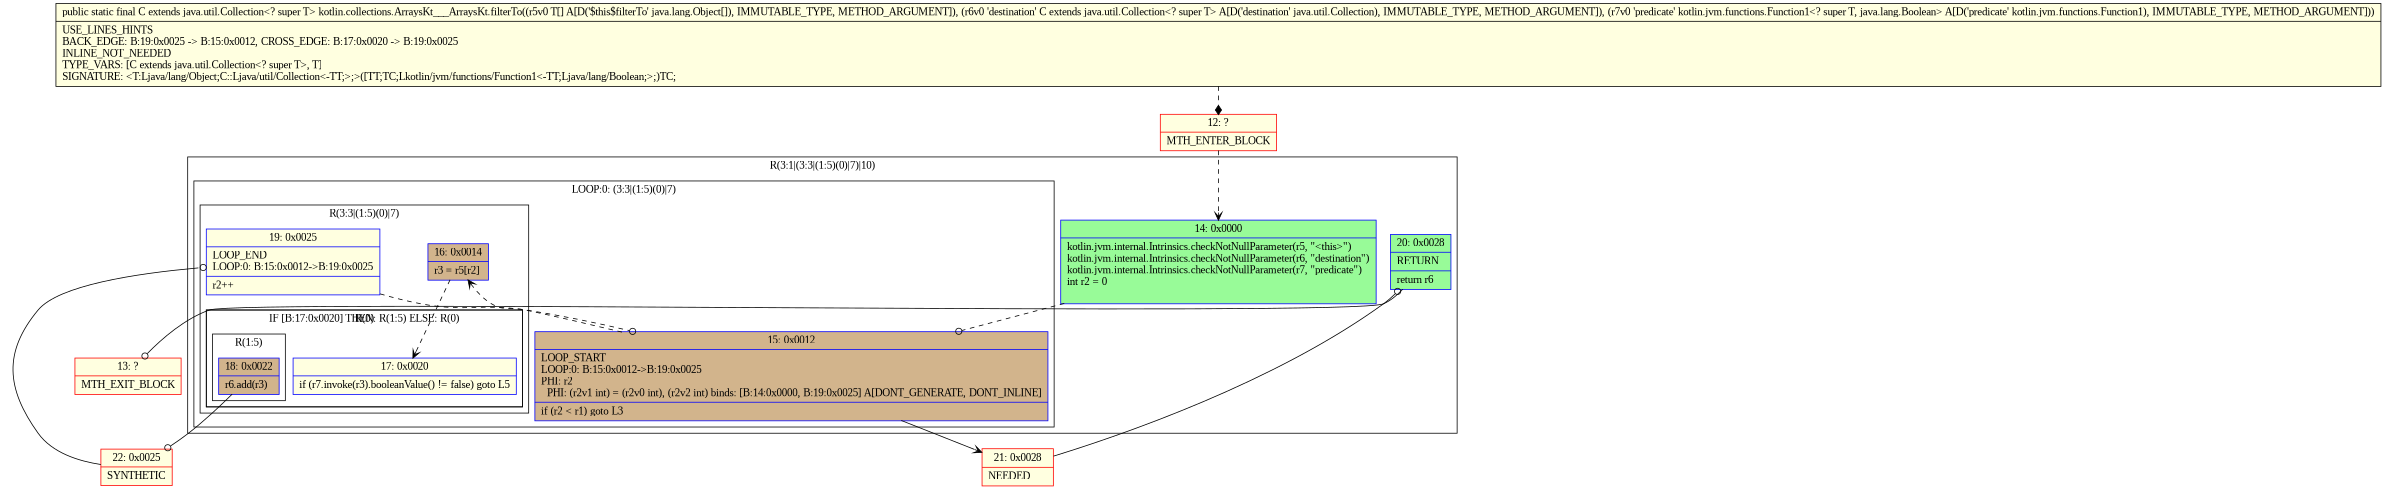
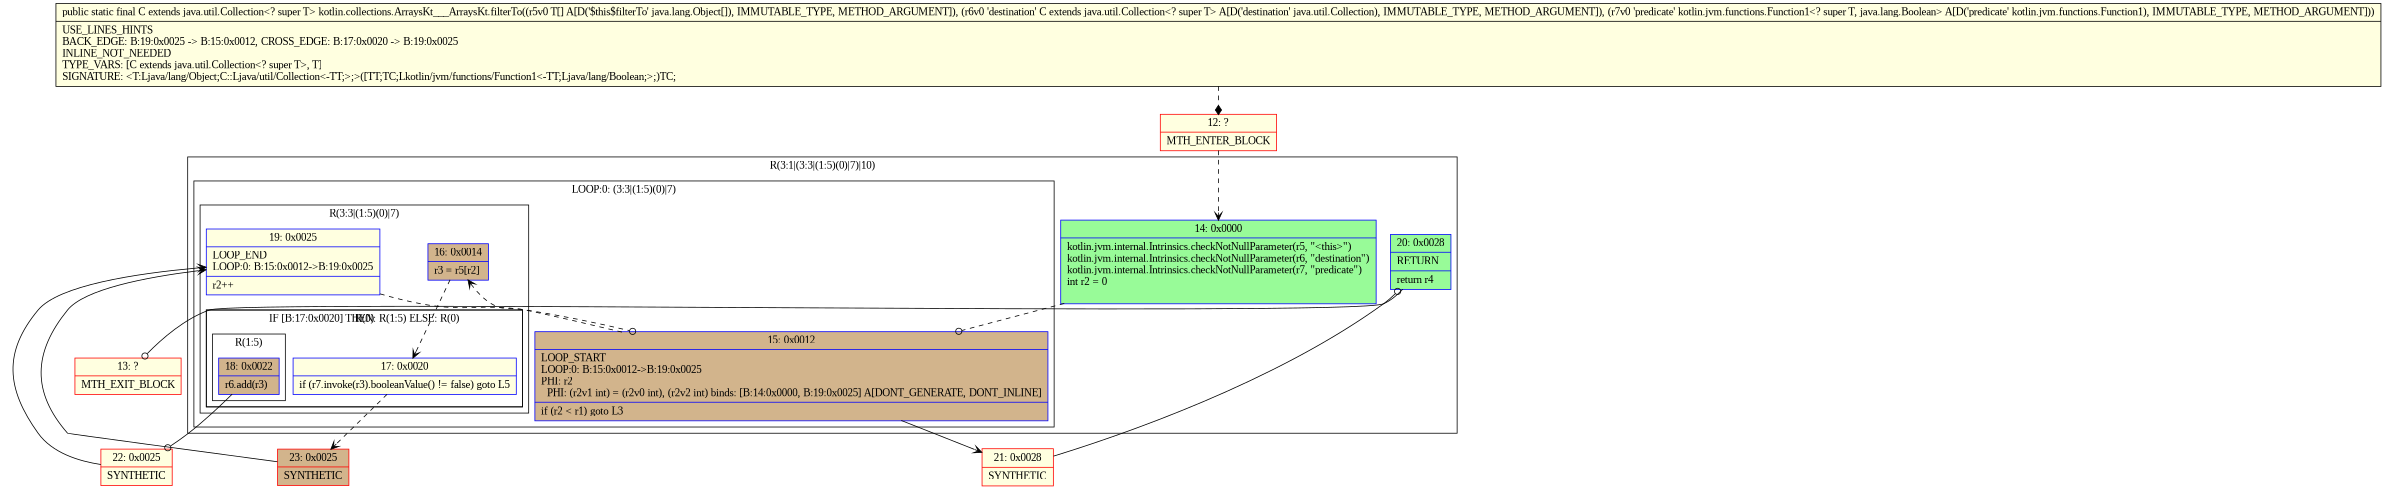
node "20: 0x0028": text "return r6" -> "return r4"
edge "22: 0x0025" -> "19: 0x0025": arrowhead odot -> vee
node "23: 0x0025": added
node "21: 0x0028": text "NEEDED" -> "SYNTHETIC"
